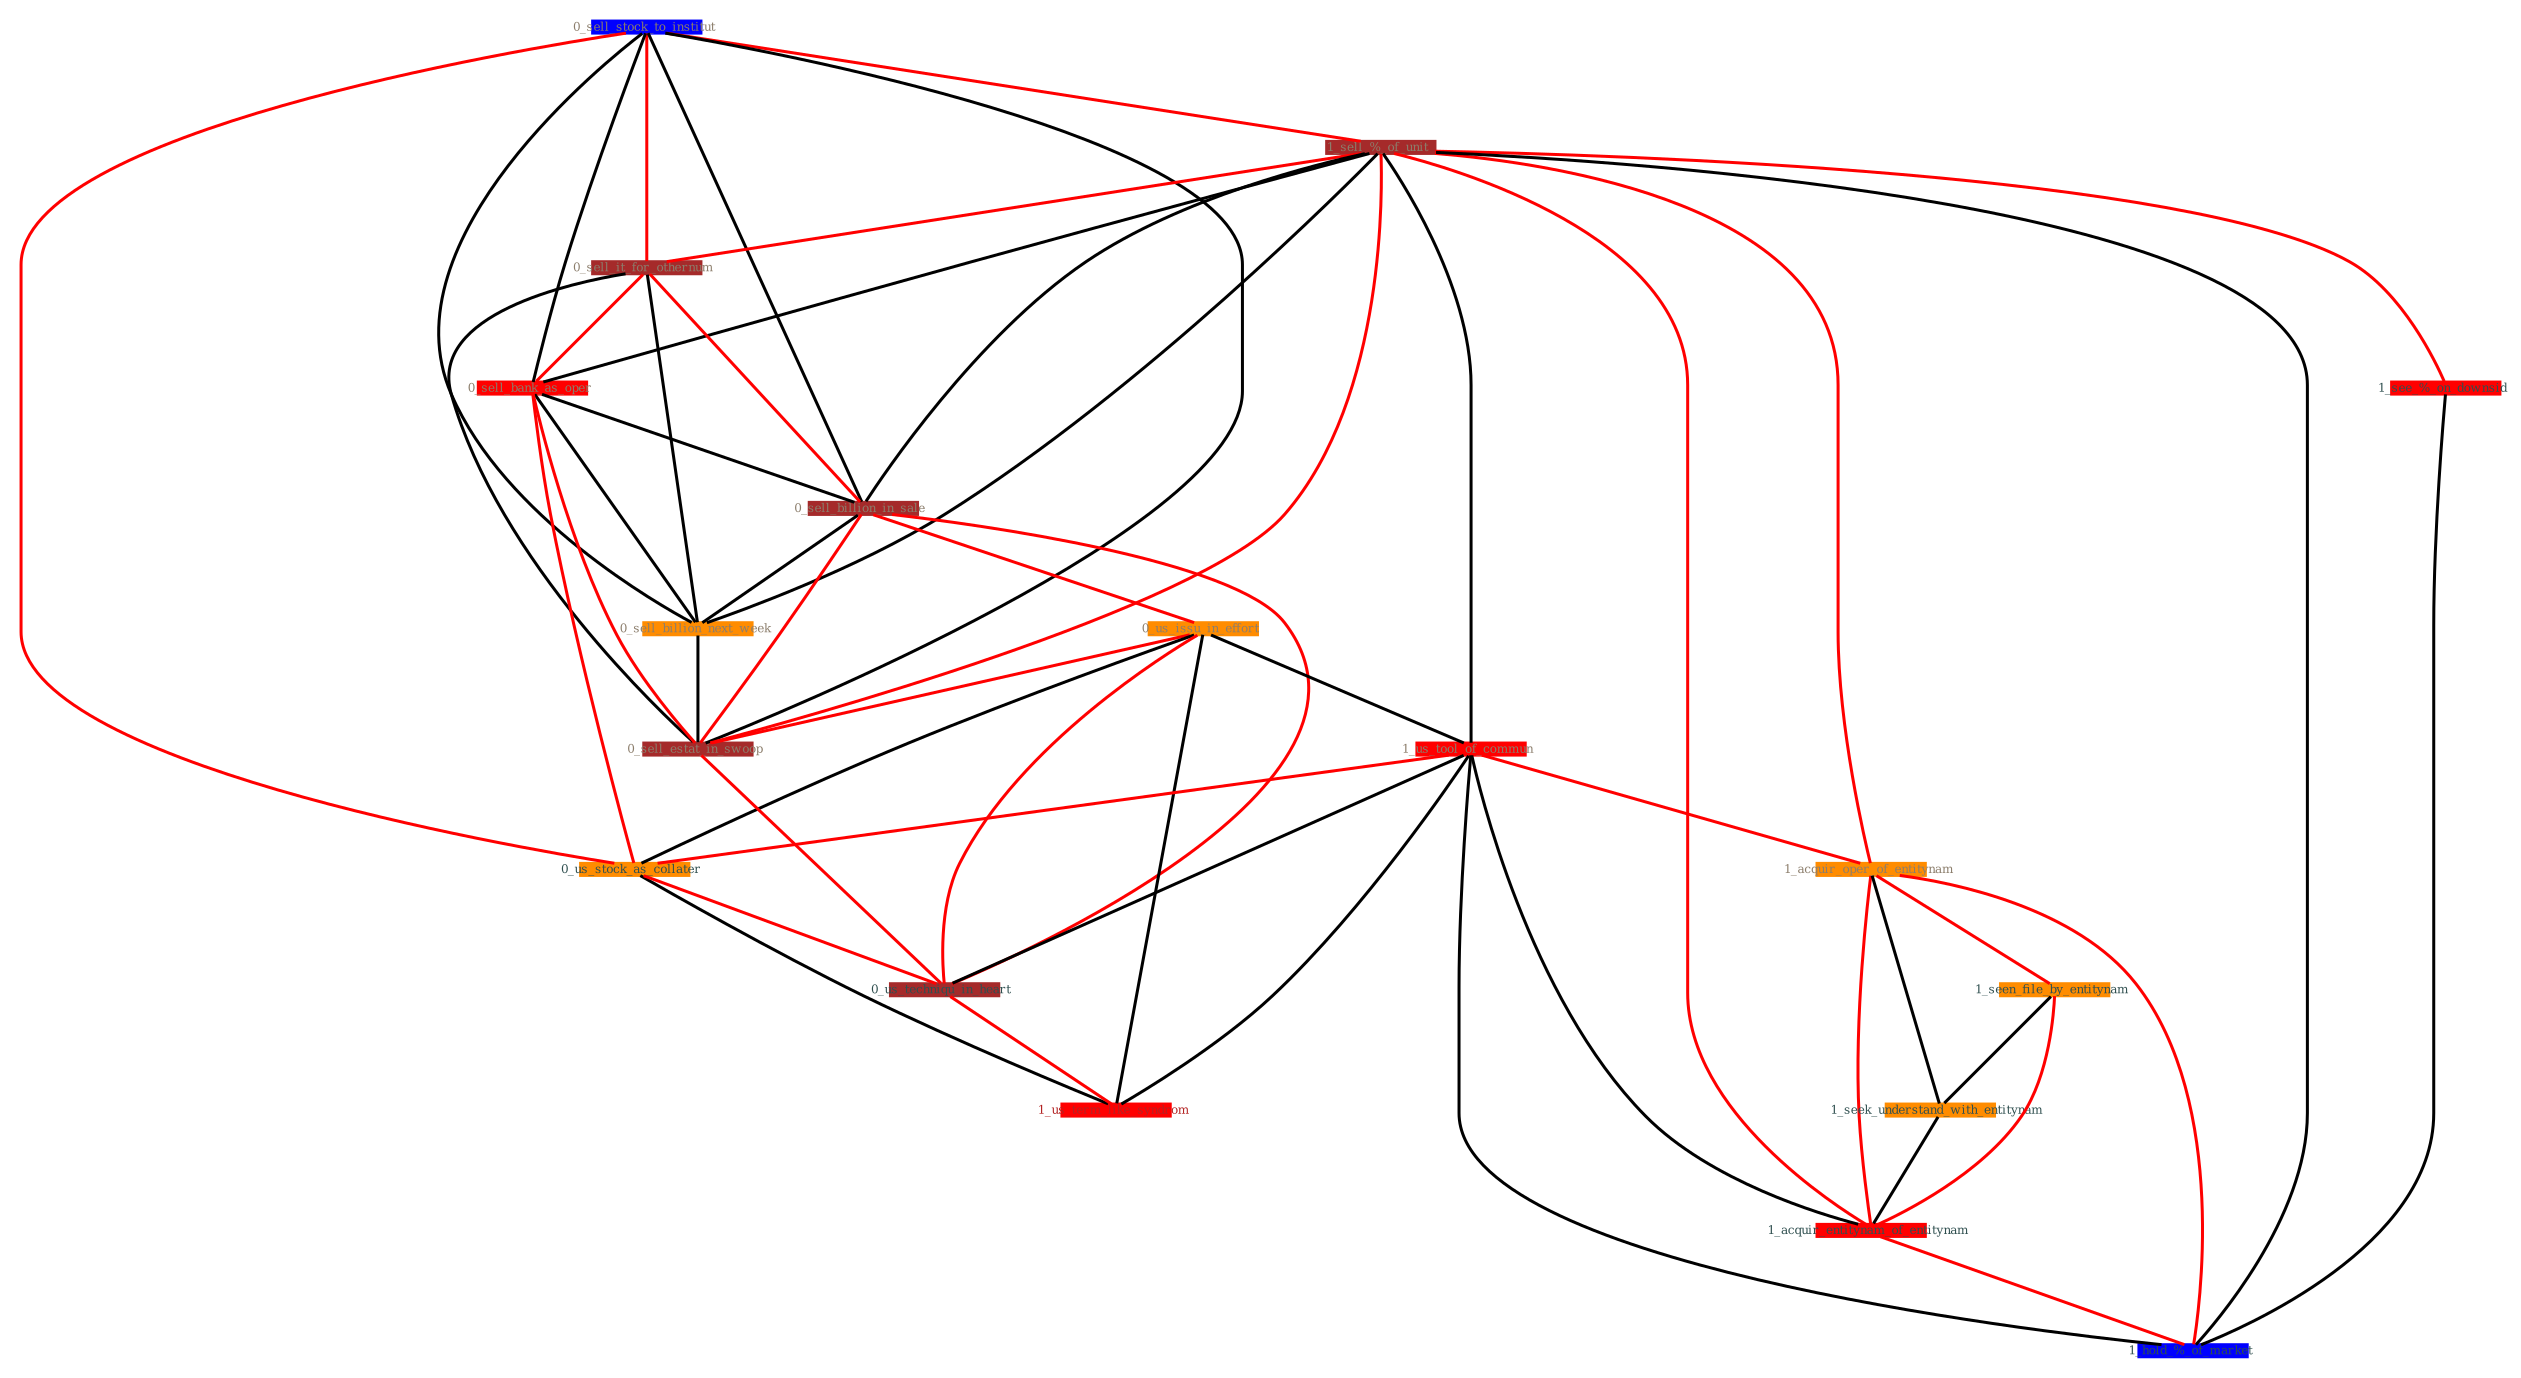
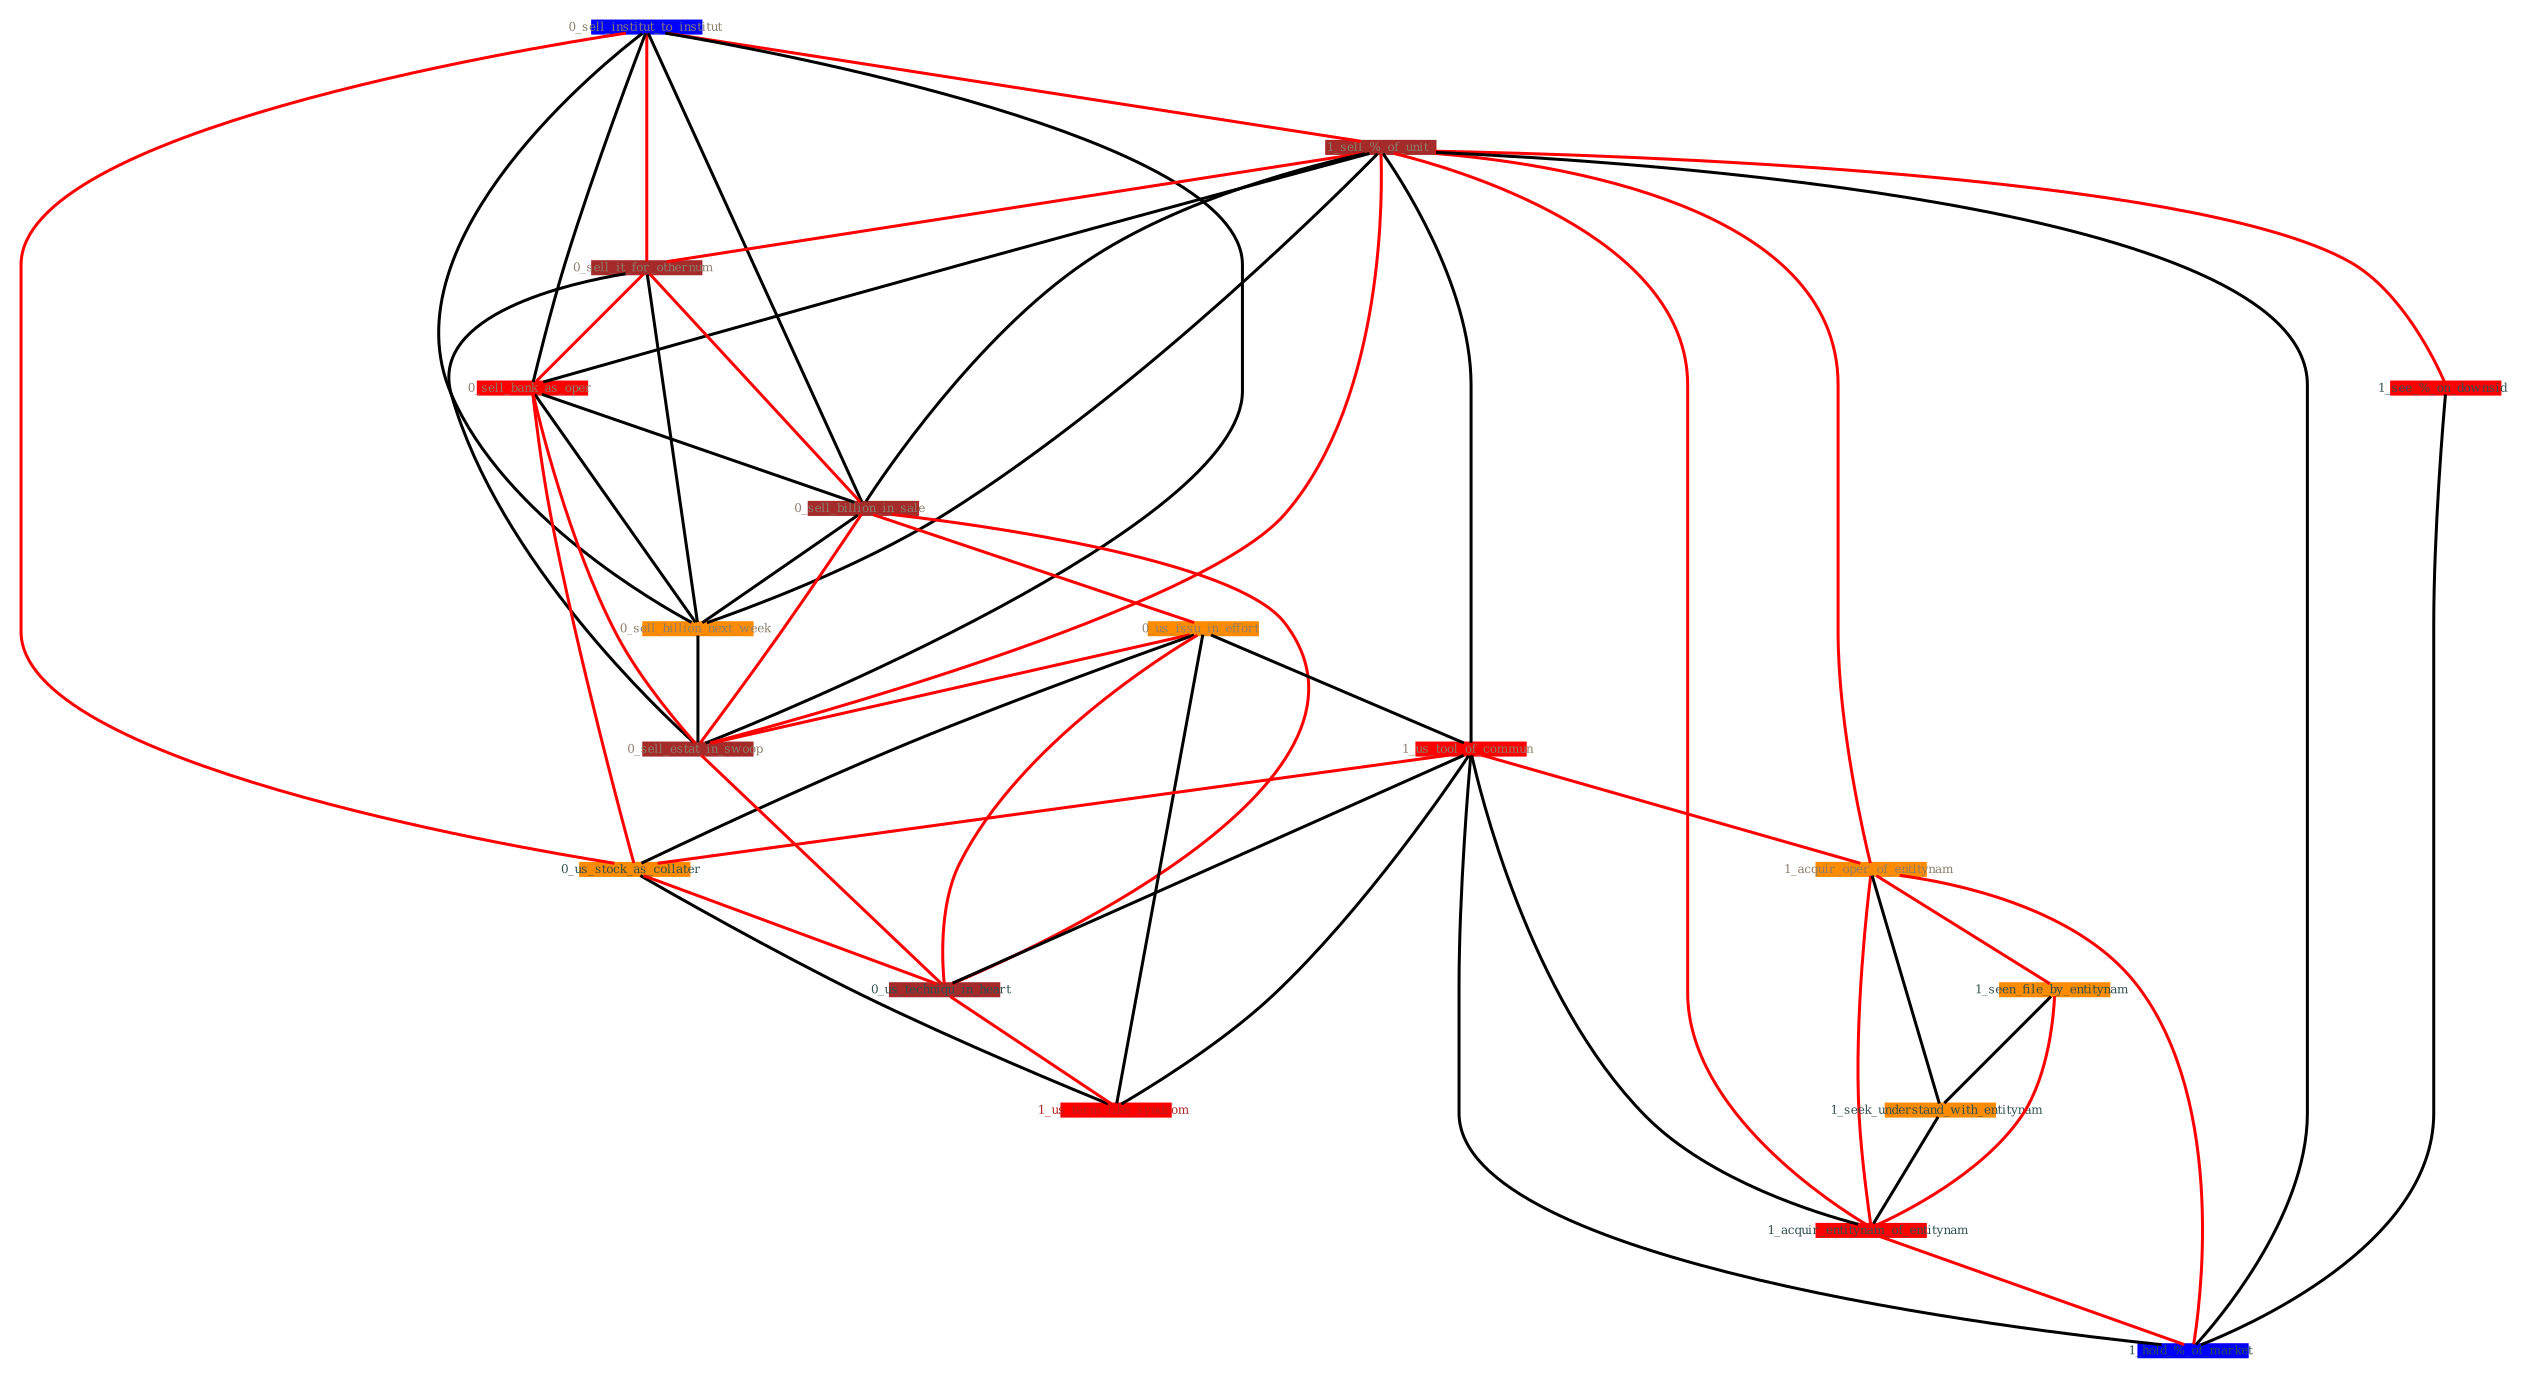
node "0_sell_stock_to_institut": label "0_sell_stock_to_institut" -> "0_sell_institut_to_institut"
